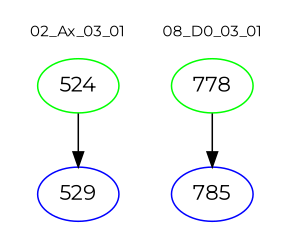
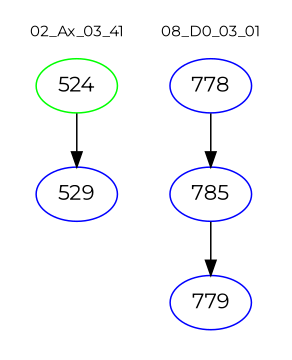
cluster "02_Ax_03_01": label "02_Ax_03_01" -> "02_Ax_03_41"
node "778": color green -> blue
node "779": added
